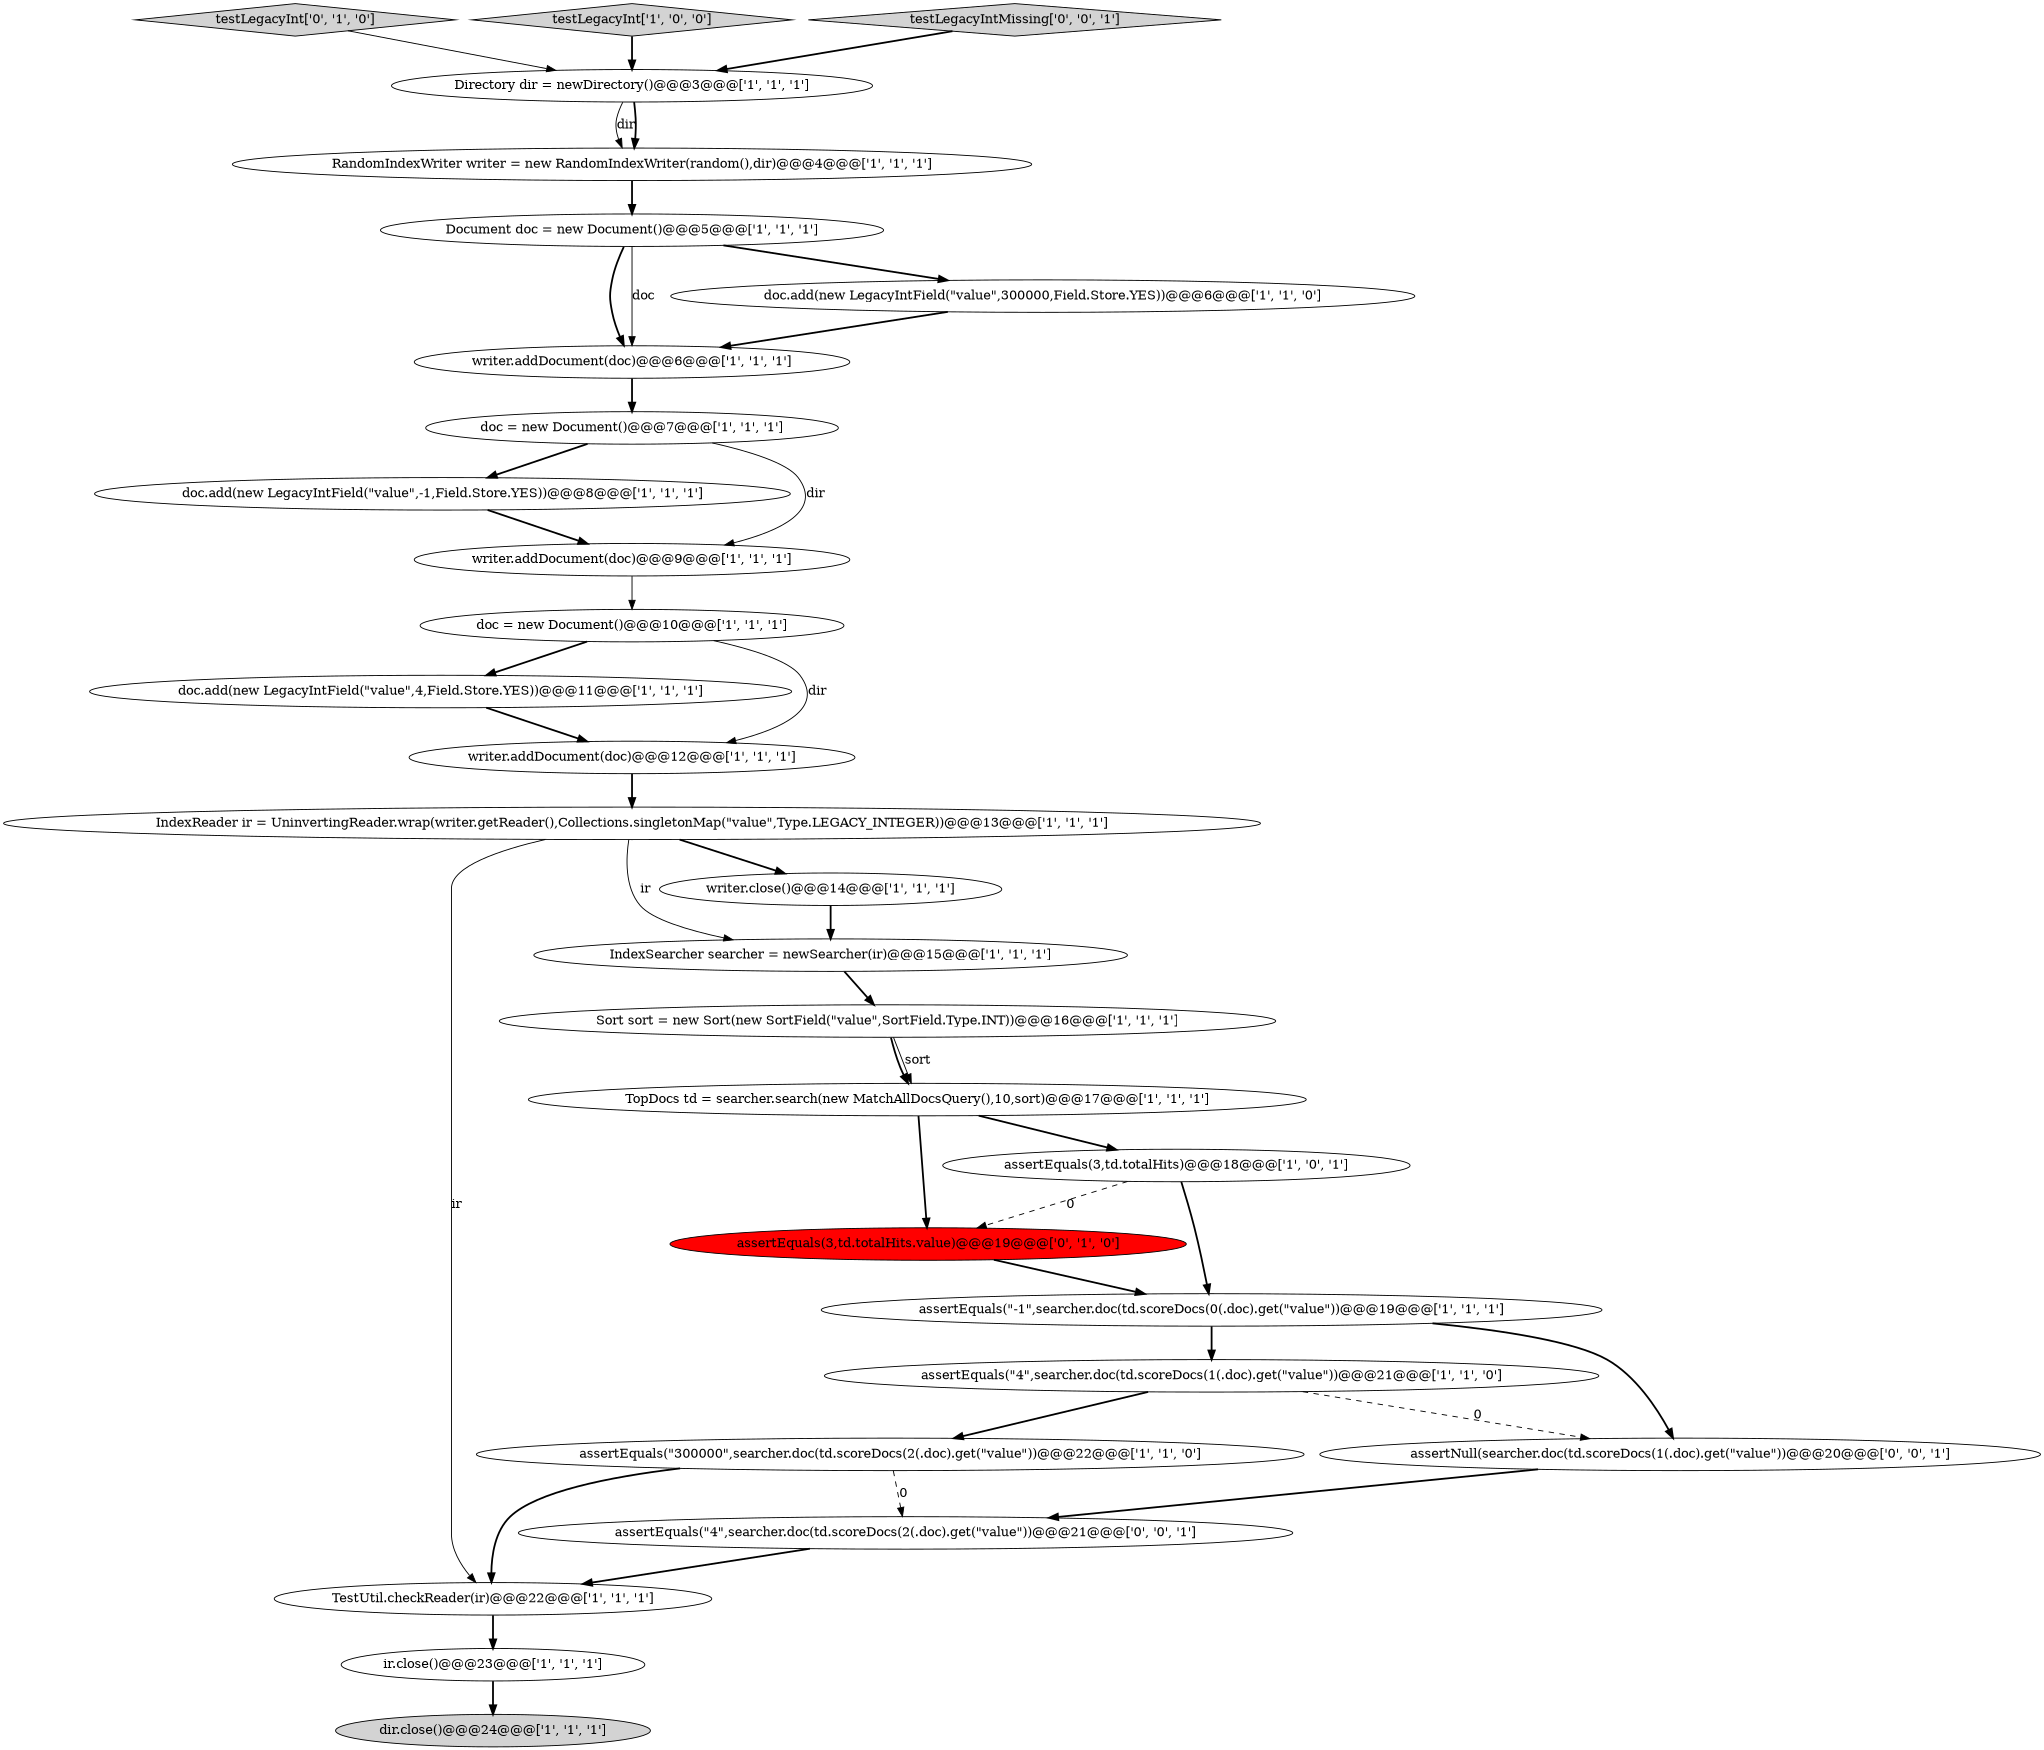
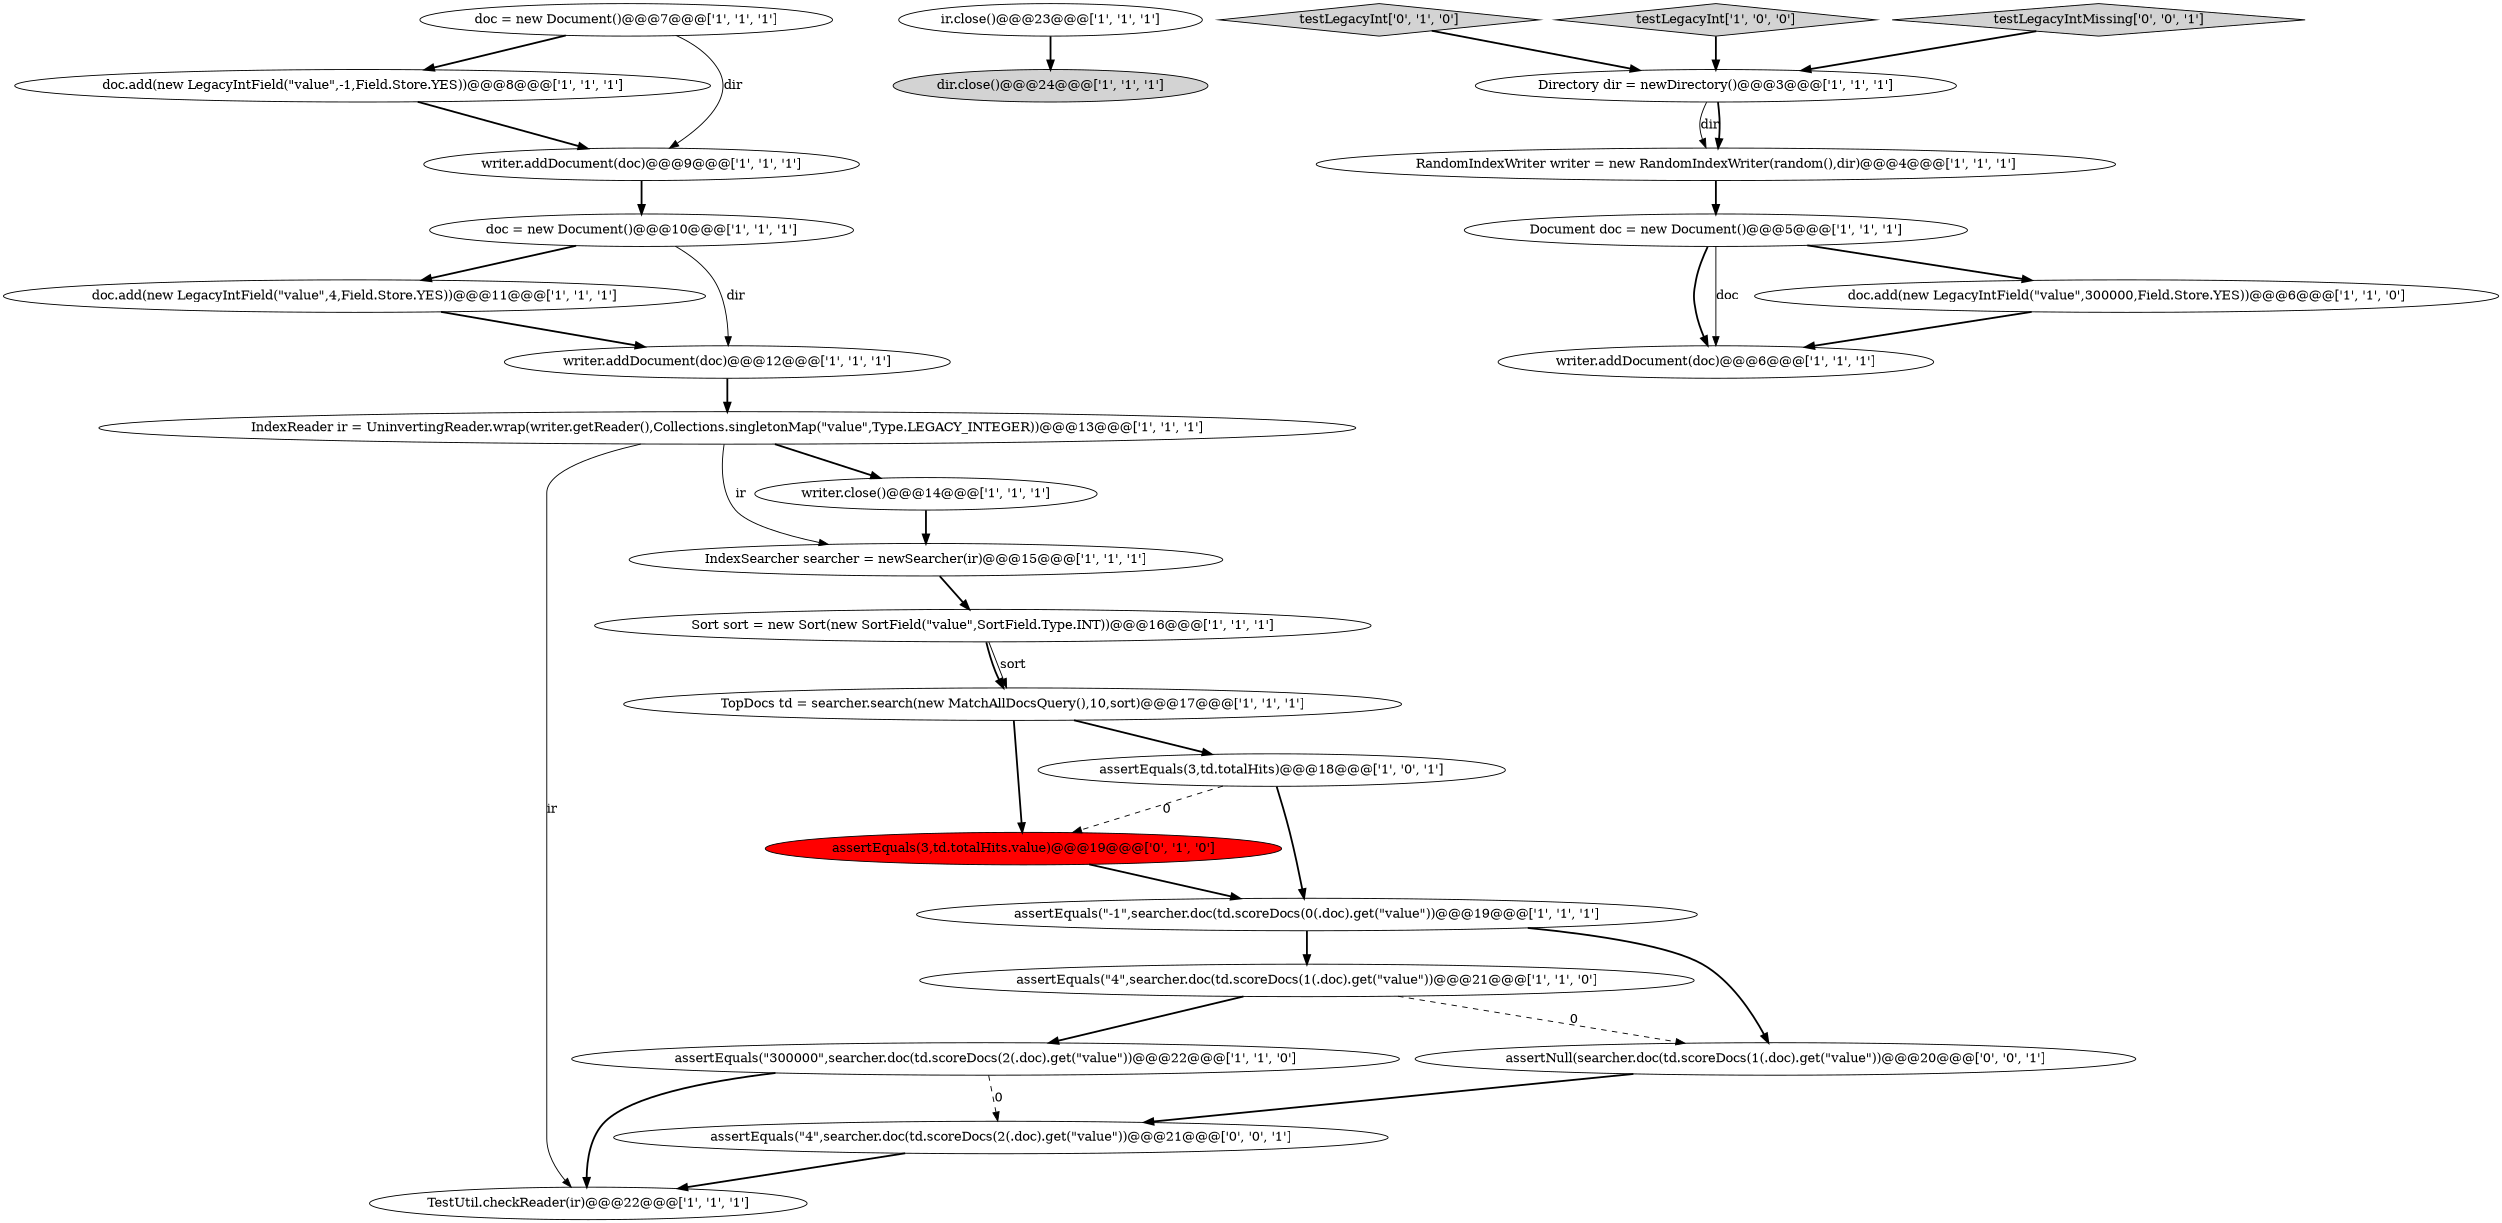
edge "testLegacyInt['0', '1', '0']" -> "Directory dir = newDirectory()@@@3@@@['1', '1', '1']": style solid -> bold
edge "writer.addDocument(doc)@@@6@@@['1', '1', '1']" -> "doc = new Document()@@@7@@@['1', '1', '1']": removed
edge "writer.addDocument(doc)@@@9@@@['1', '1', '1']" -> "doc = new Document()@@@10@@@['1', '1', '1']": style solid -> bold
edge "TestUtil.checkReader(ir)@@@22@@@['1', '1', '1']" -> "ir.close()@@@23@@@['1', '1', '1']": removed
